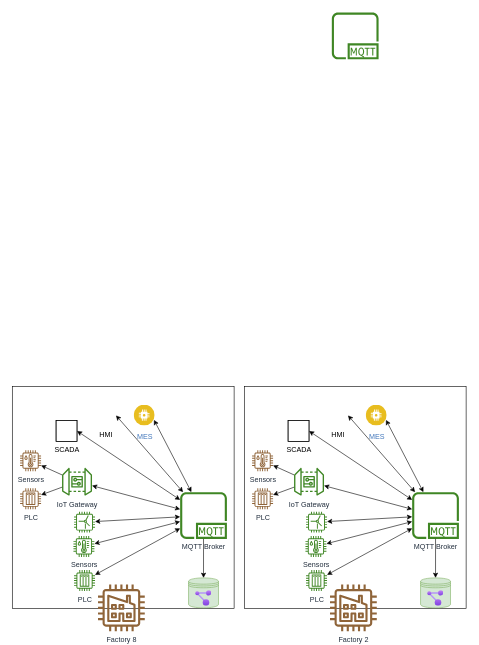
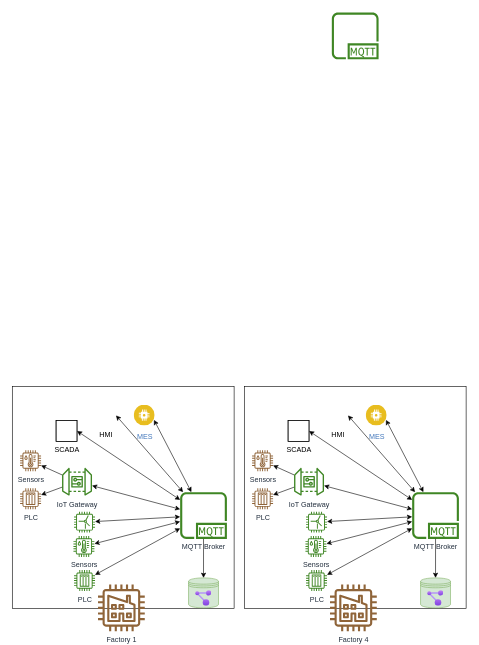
node "Factory 8": label "Factory 8" -> "Factory 1"
node "Factory 2": label "Factory 2" -> "Factory 4"
